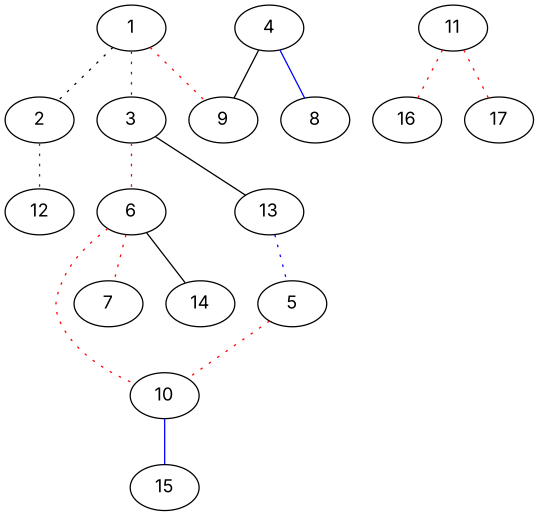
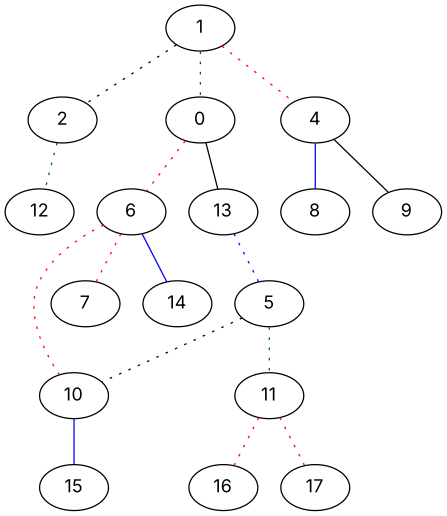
edge "1" -- "9": now "1" -- "4"
node "3": label "3" -> "0"
edge "6" -- "14": color black -> blue
edge "5" -- "10": color red -> black
edge "5" -- "11": added
